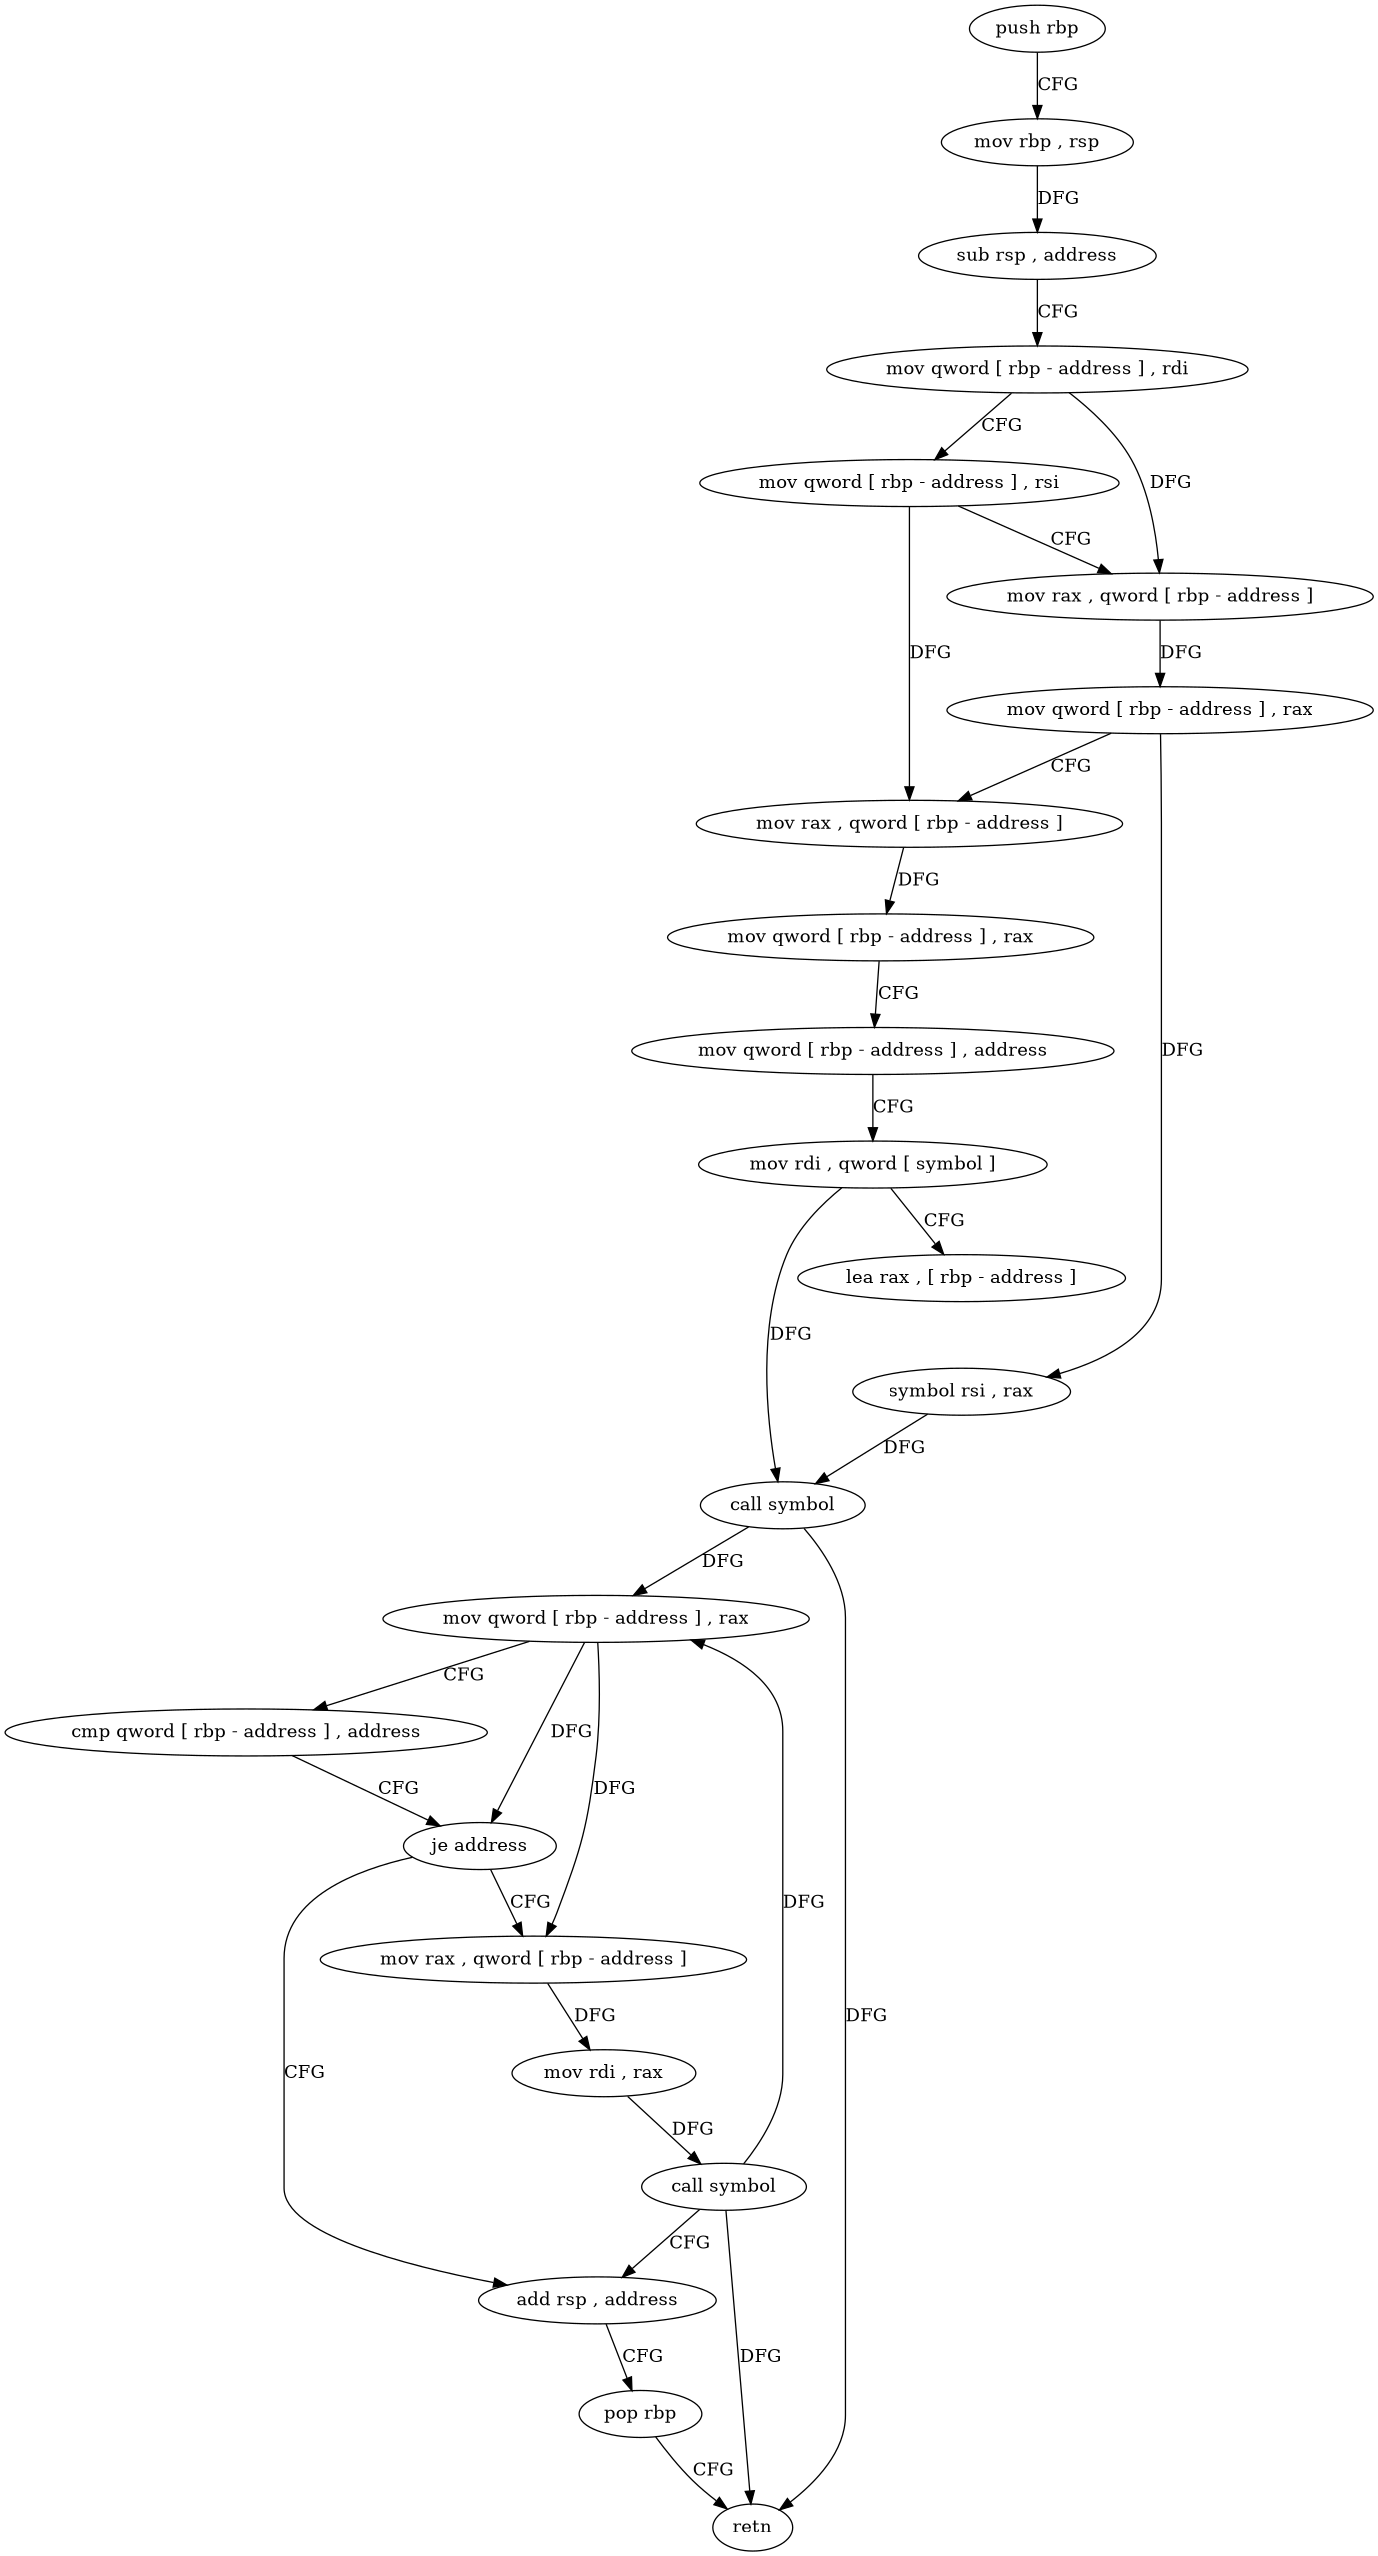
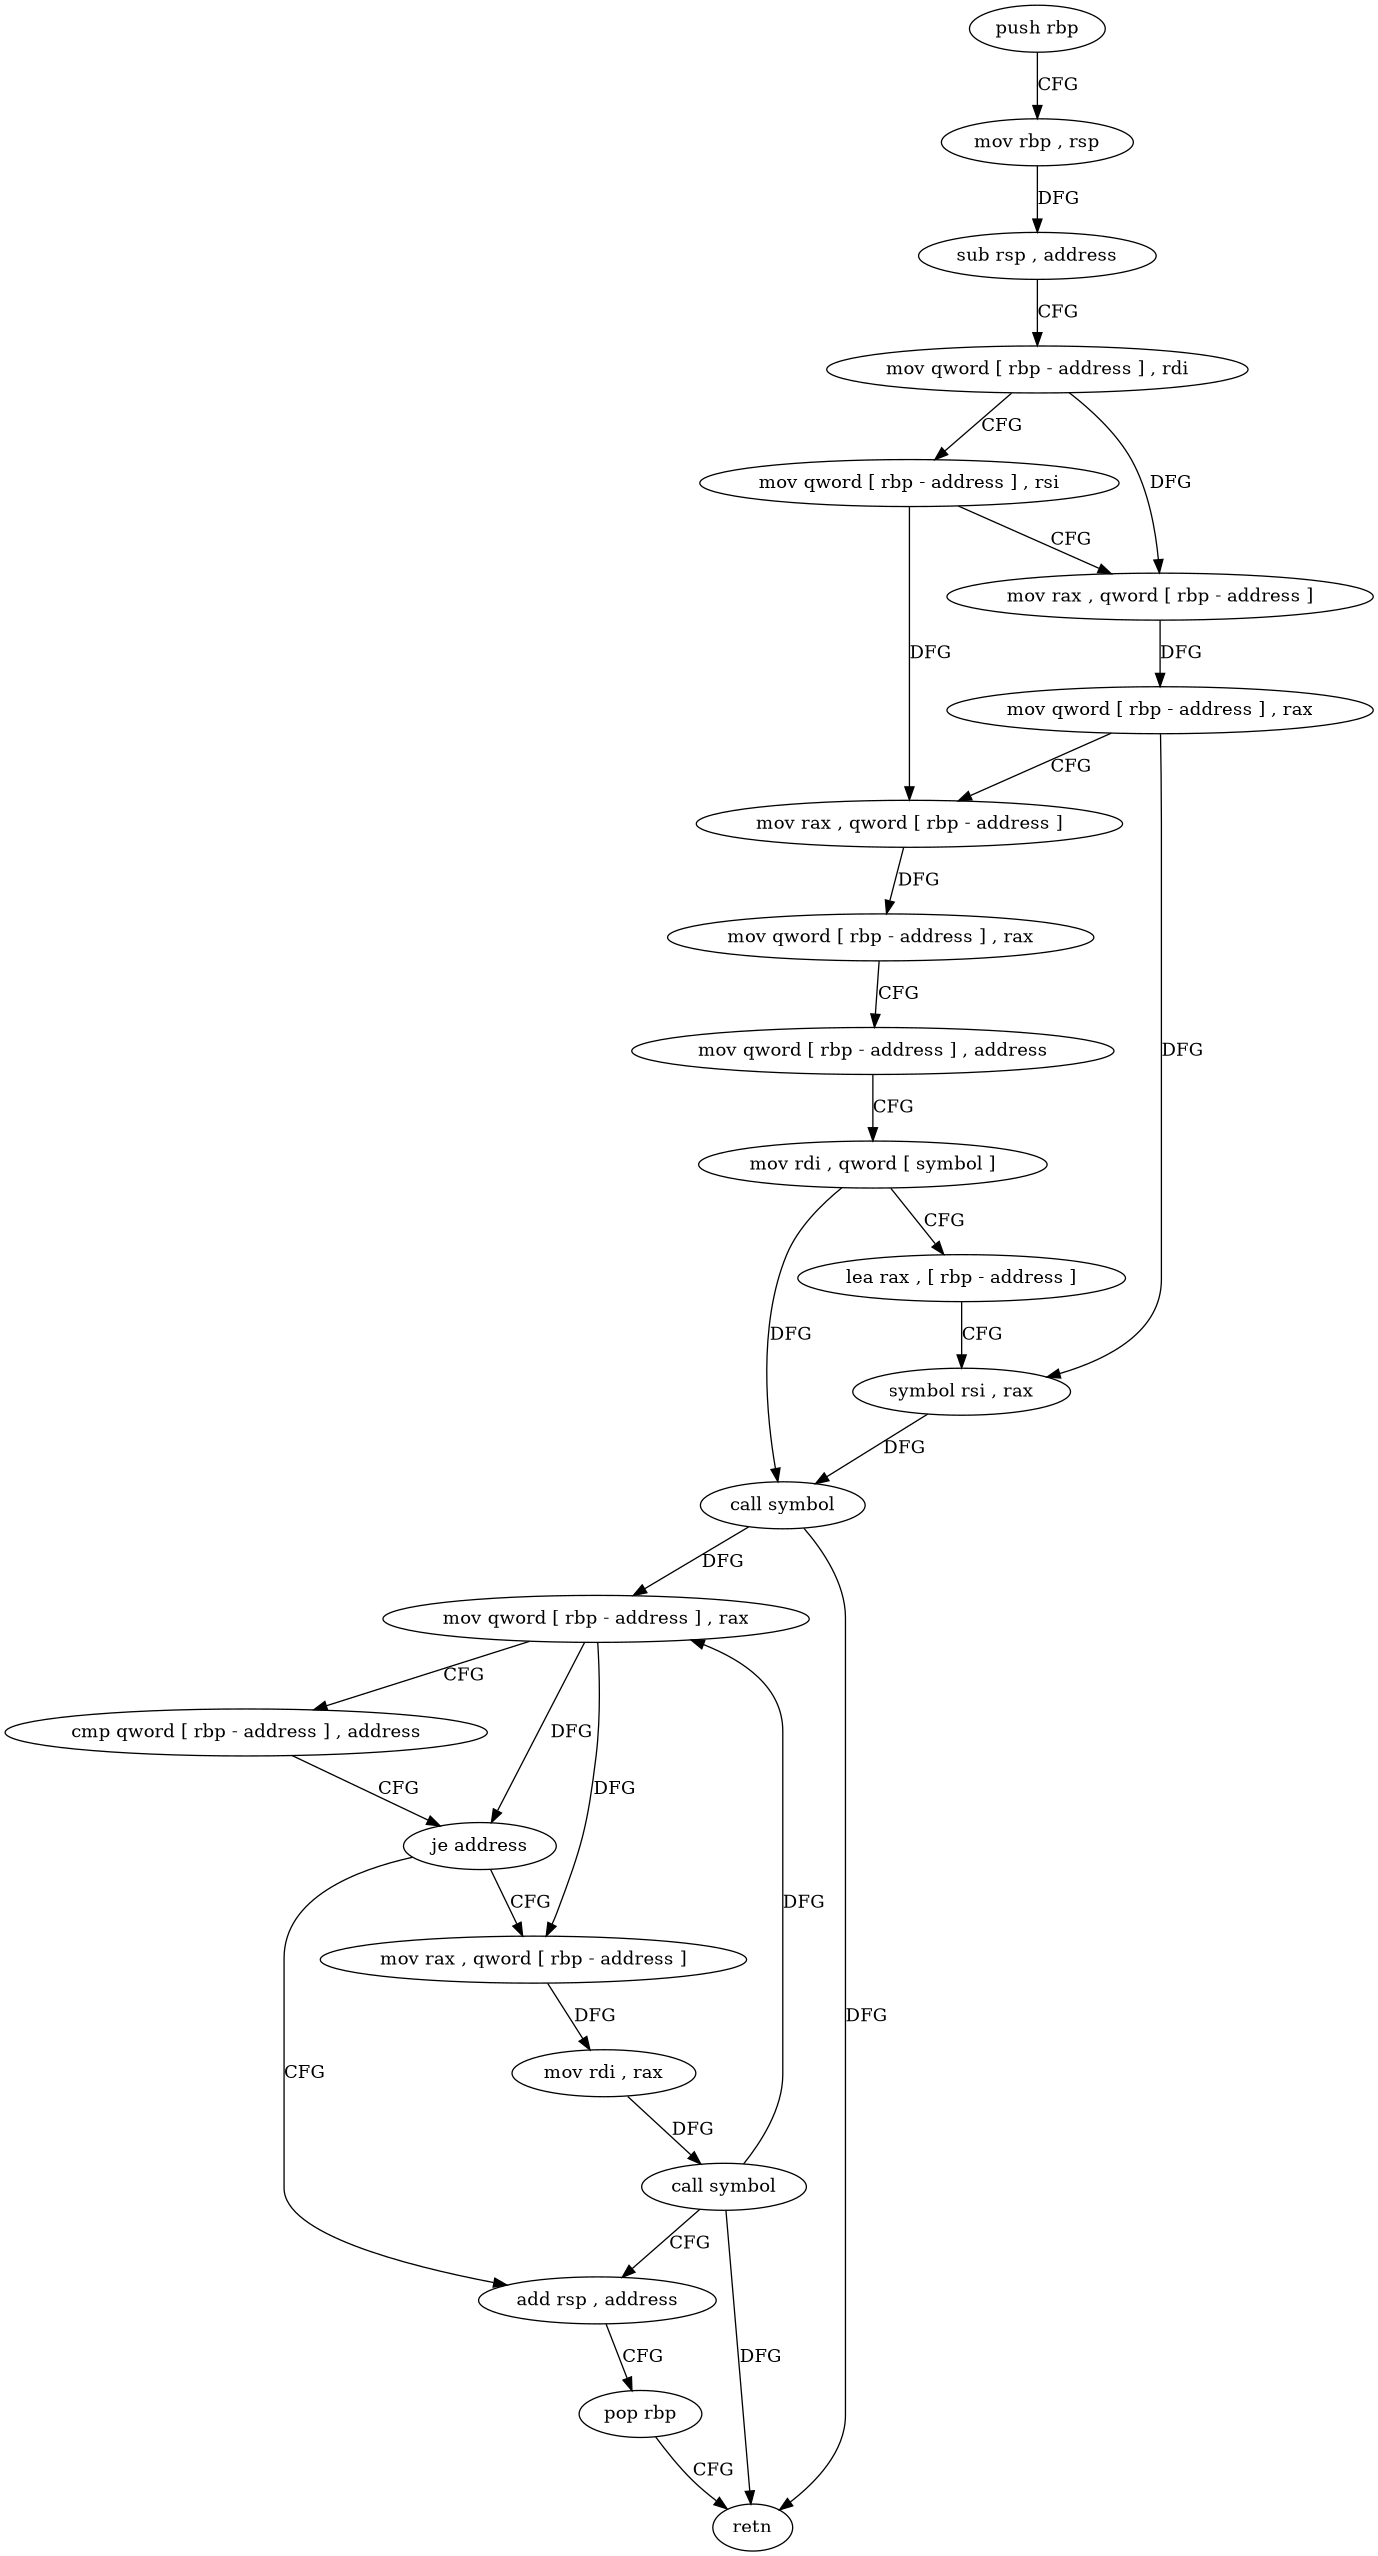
edge "lea rax , [ rbp - address ]" -> "symbol rsi , rax": added, label "CFG"
